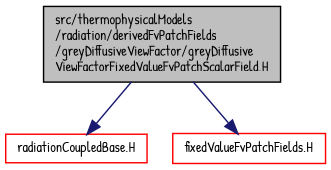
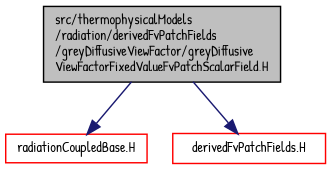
node "fixedValueFvPatchFields.H": label "fixedValueFvPatchFields.H" -> "derivedFvPatchFields.H"
